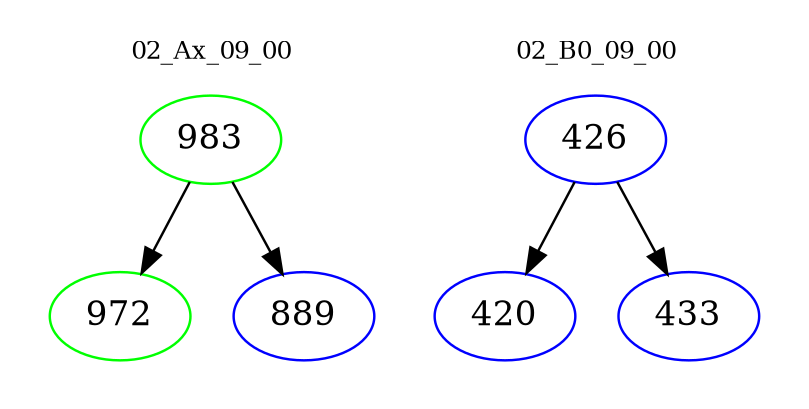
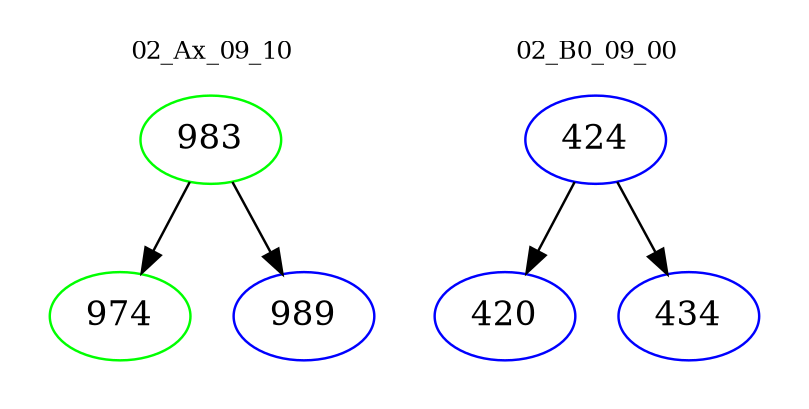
cluster "02_Ax_09_00": label "02_Ax_09_00" -> "02_Ax_09_10"
node "426": label "426" -> "424"
node "972": label "972" -> "974"
node "889": label "889" -> "989"
node "433": label "433" -> "434"
